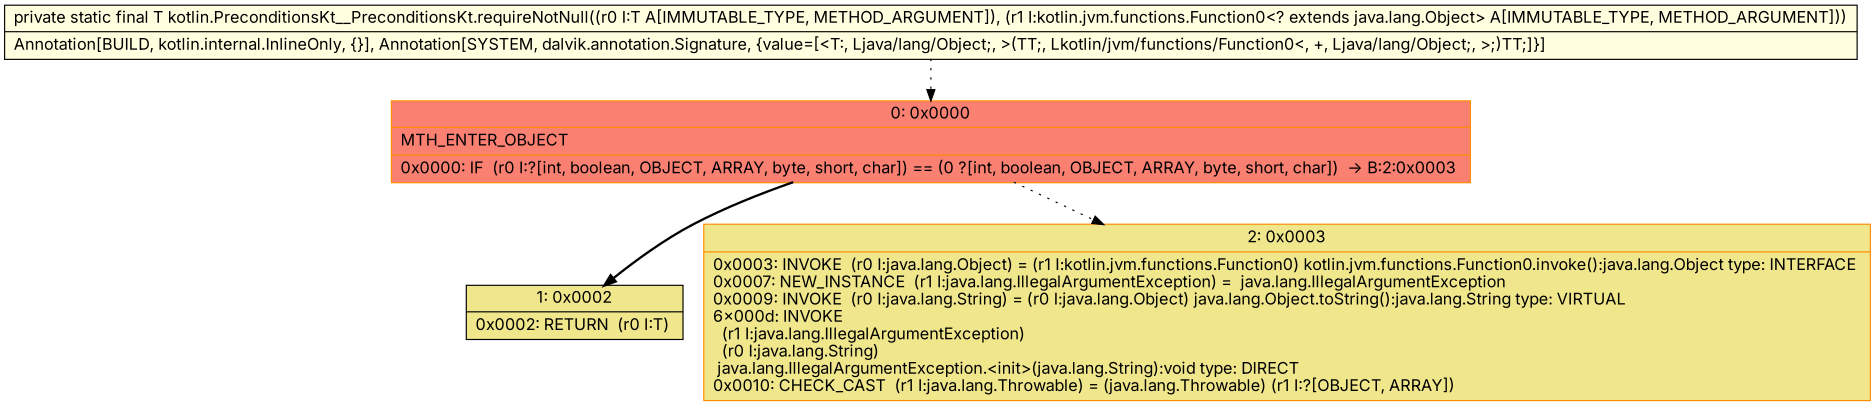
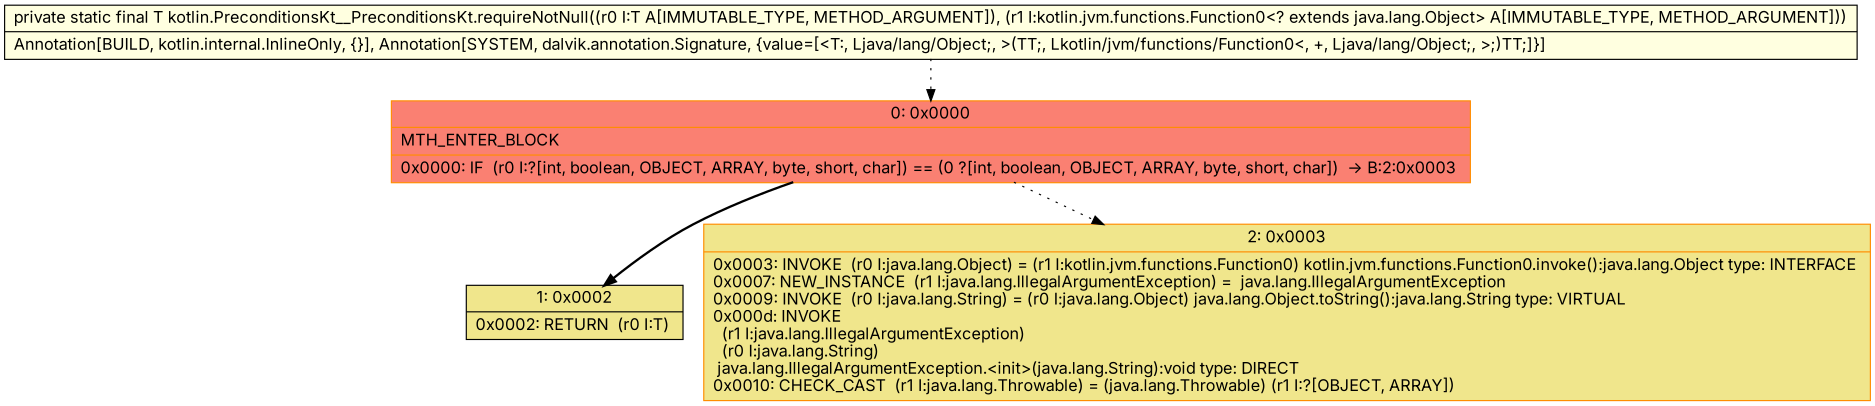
node "0: 0x0000": text "MTH_ENTER_OBJECT" -> "MTH_ENTER_BLOCK"
node "2: 0x0003": text "6x000d: INVOKE" -> "0x000d: INVOKE"
